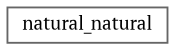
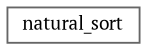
node "natural_natural": label "natural_natural" -> "natural_sort"
